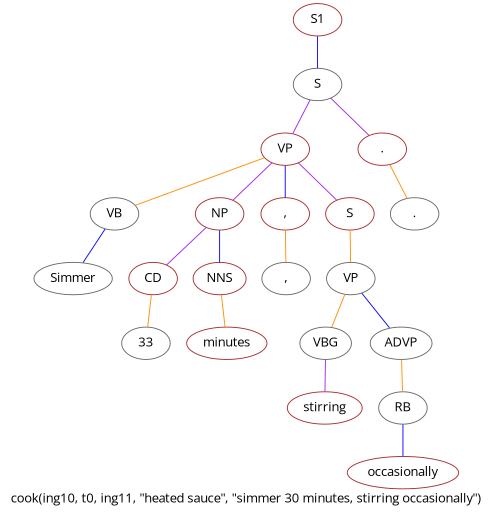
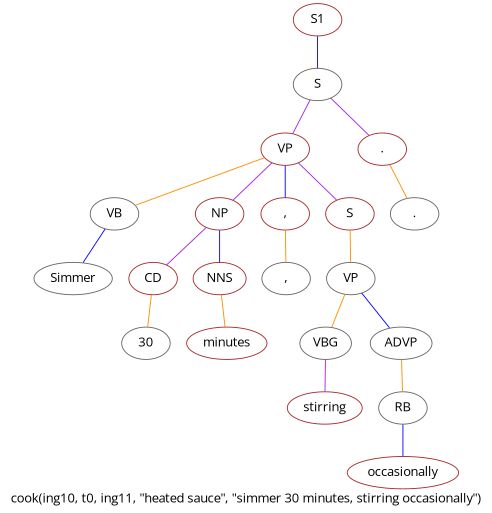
node "33": label "33" -> "30"
